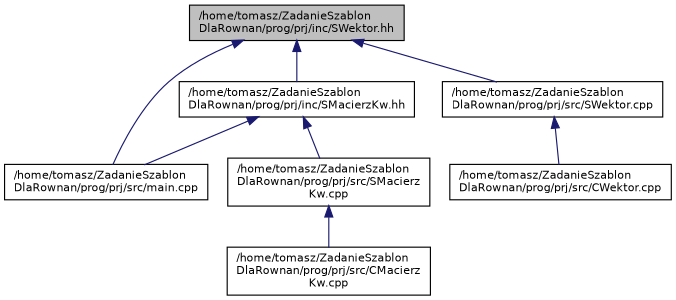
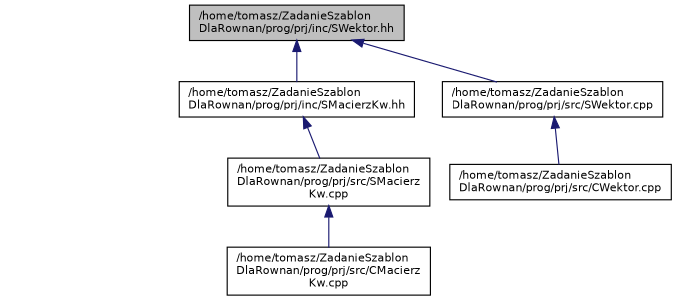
node "/home/tomasz/ZadanieSzablon DlaRownan/prog/prj/src/main.cpp": removed
